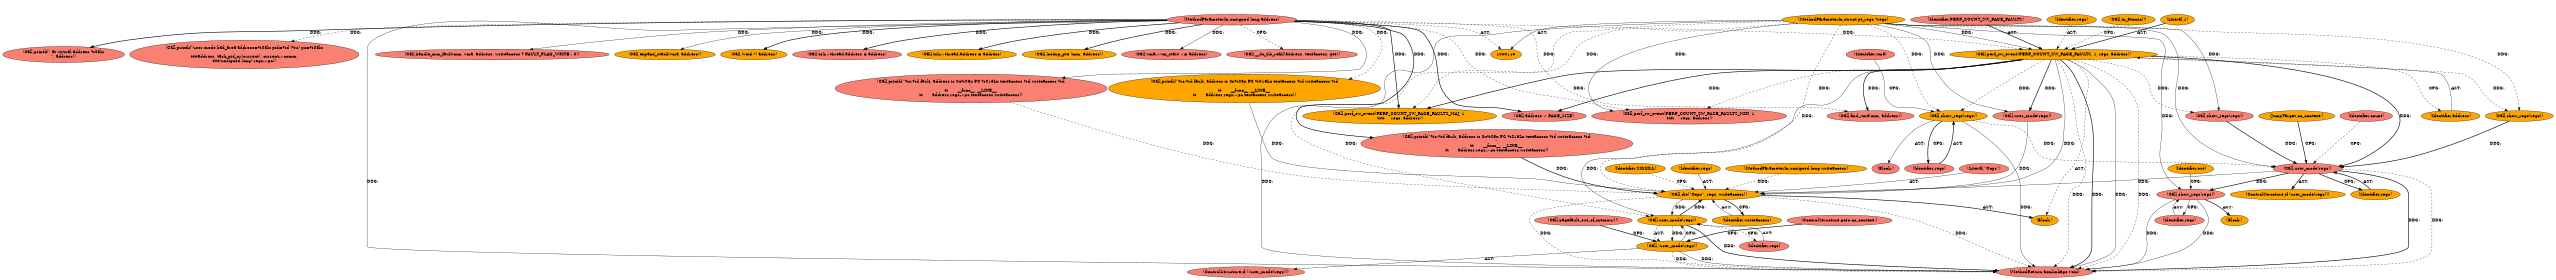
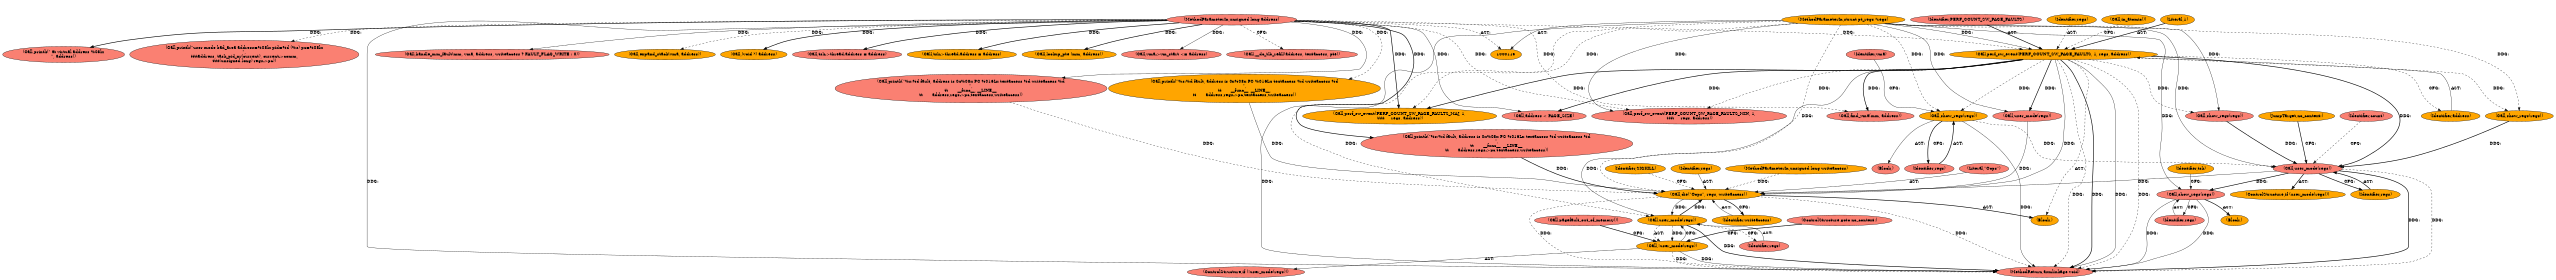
edge "(MethodParameterIn,unsigned long address)" -> "(Call,expand_stack(vma, address))": style solid -> dashed
edge "(MethodParameterIn,unsigned long address)" -> "(Call,address < PAGE_SIZE)": style bold -> solid
node "(Identifier,out)": label "(Identifier,out)" -> "(Identifier,tsk)"
